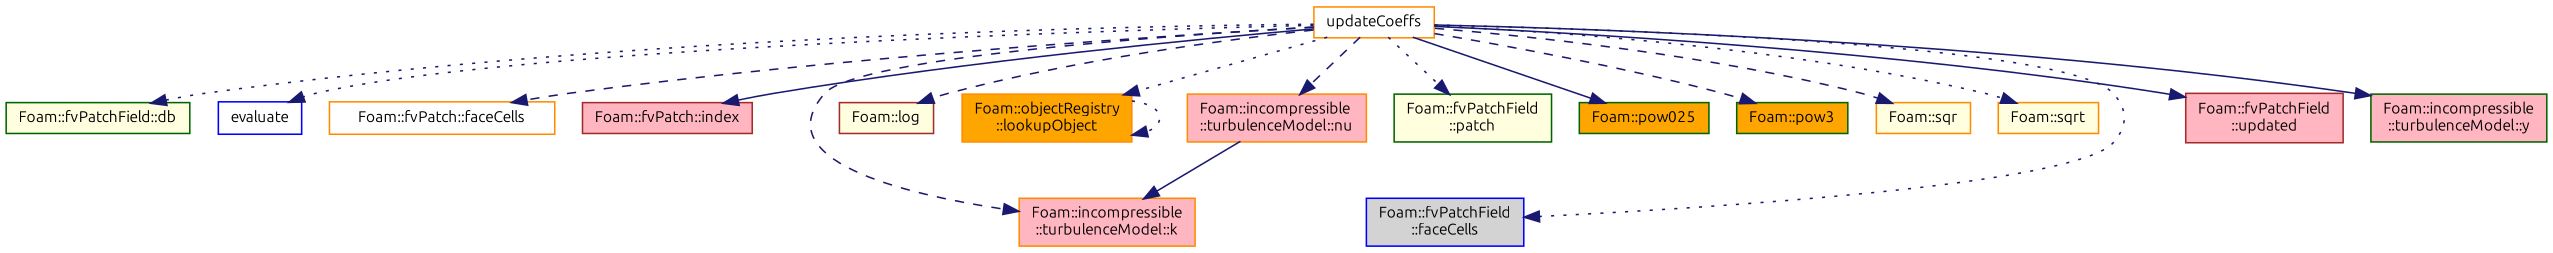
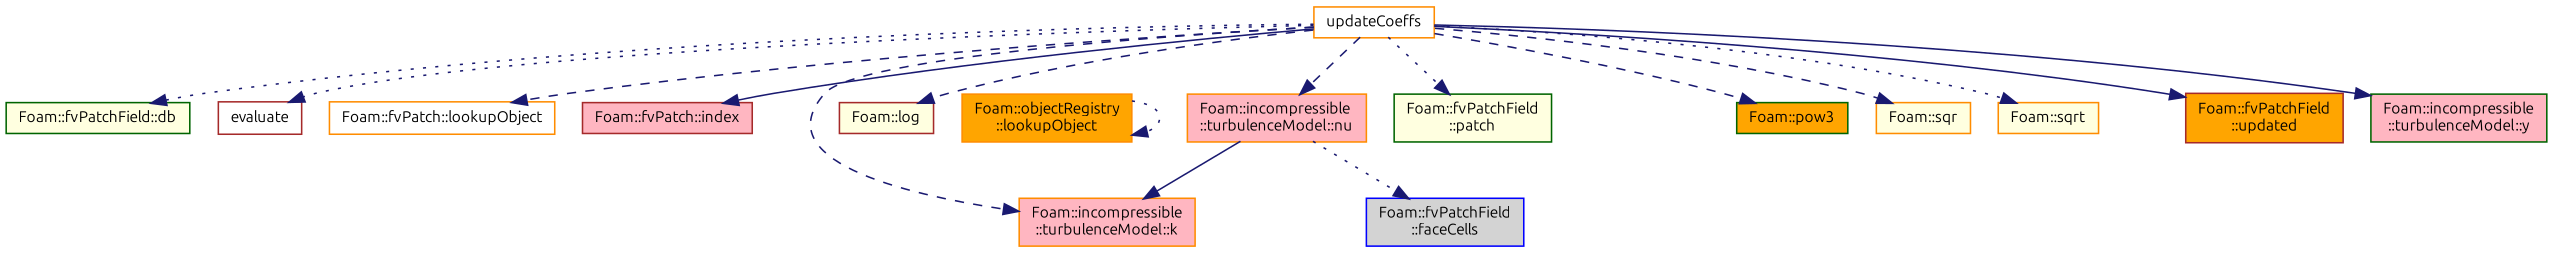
edge "updateCoeffs" -> "Foam::objectRegistry ::lookupObject": removed
edge "updateCoeffs" -> "Foam::fvPatchField ::faceCells": now "Foam::incompressible ::turbulenceModel::nu" -> "Foam::fvPatchField ::faceCells"
node "evaluate": color blue -> brown
node "Foam::fvPatch::faceCells": label "Foam::fvPatch::faceCells" -> "Foam::fvPatch::lookupObject"
node "Foam::pow025": removed
node "Foam::fvPatchField ::updated": fillcolor lightpink -> orange
